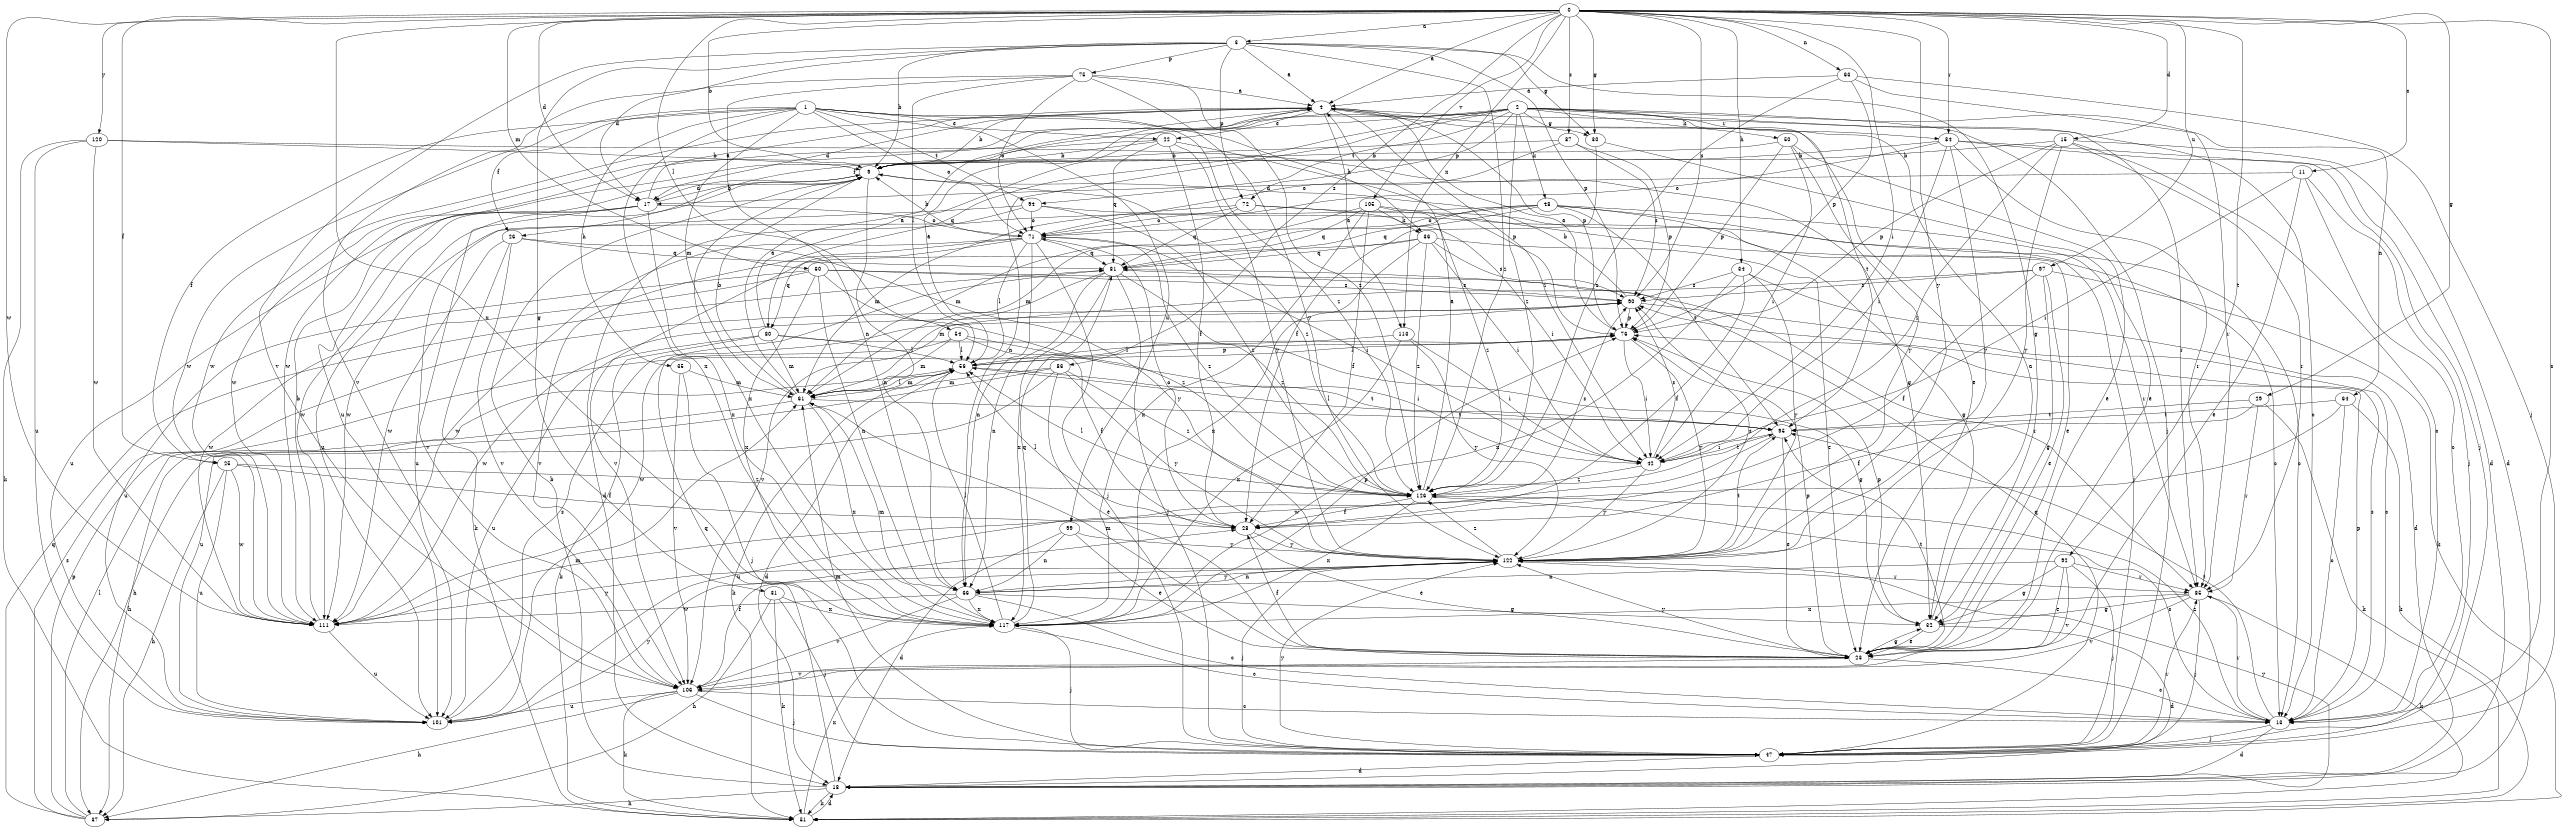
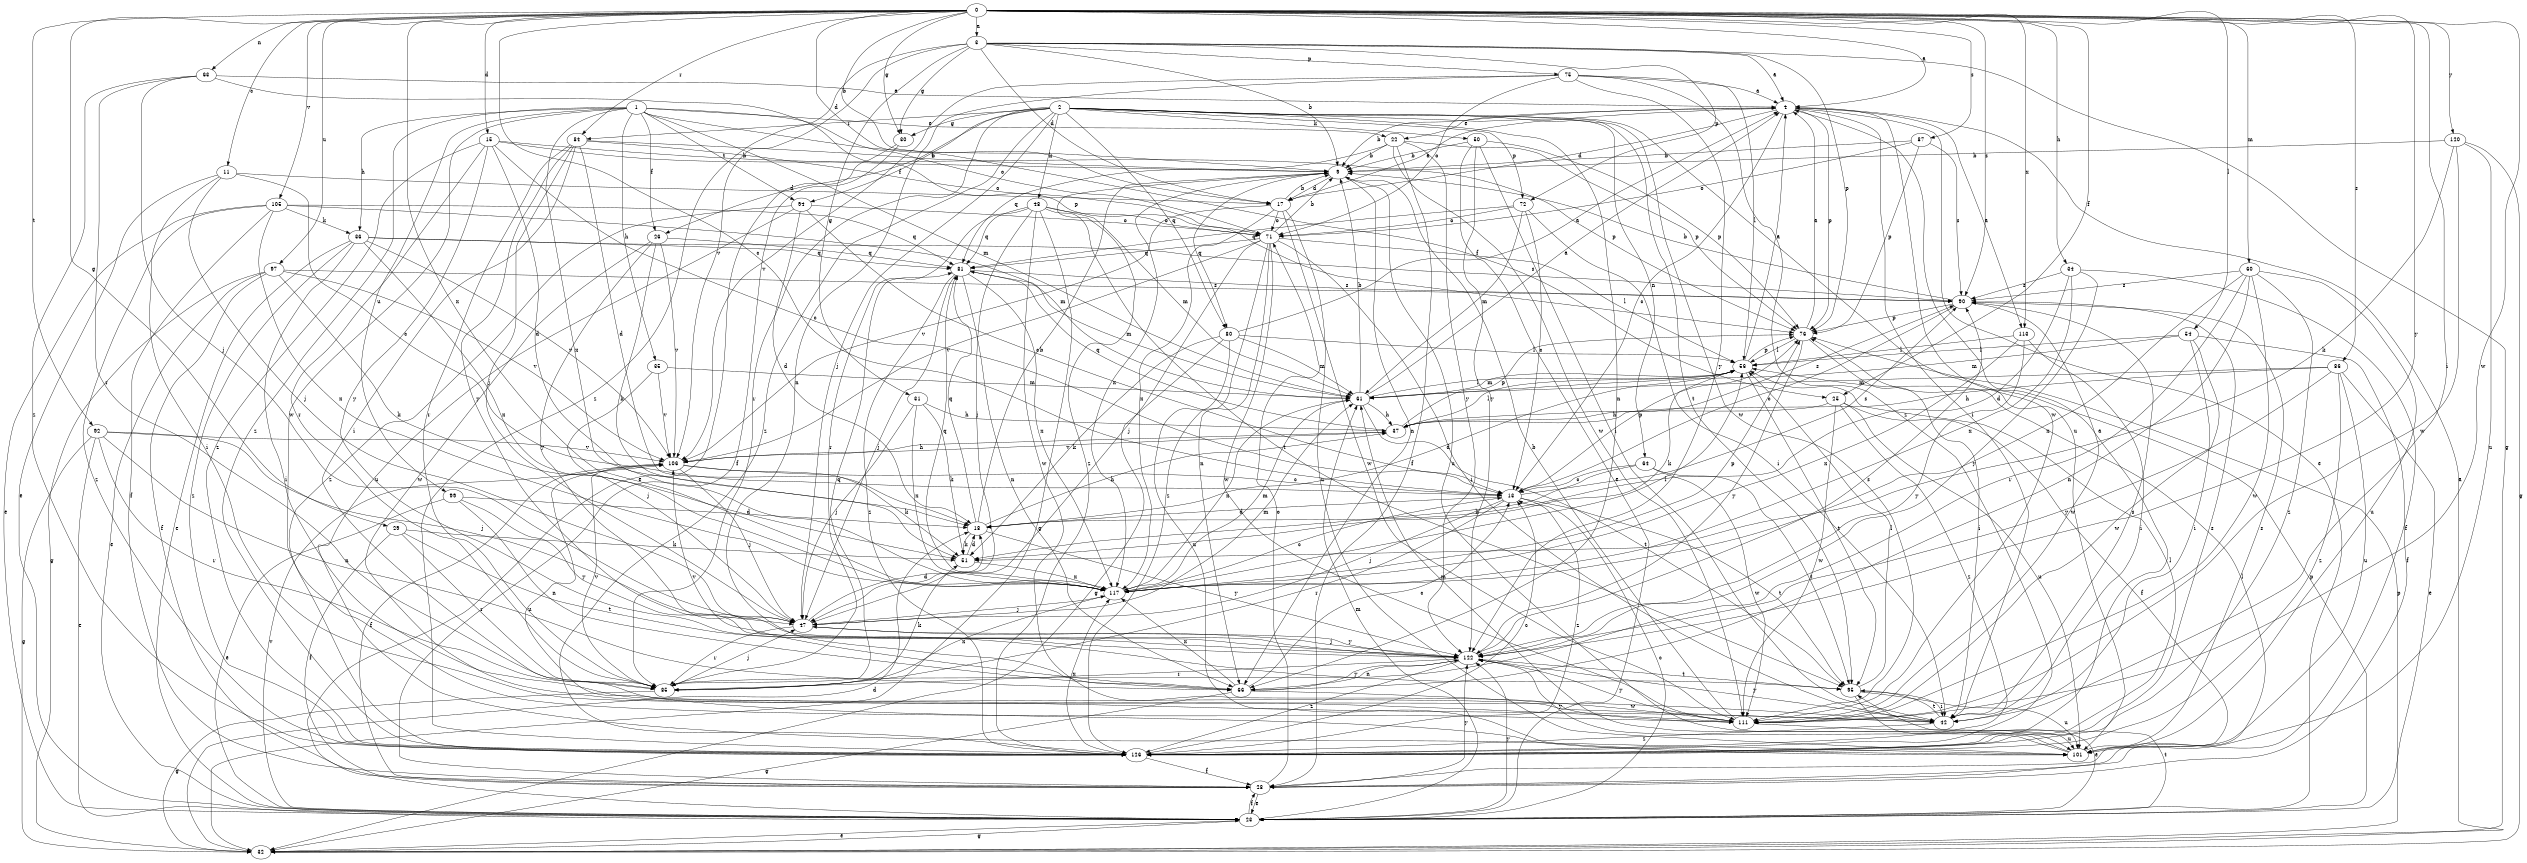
edge "71" -> "80": now "9" -> "80"
edge "47" -> "81": now "85" -> "81"
edge "37" -> "106": added, label "v"
